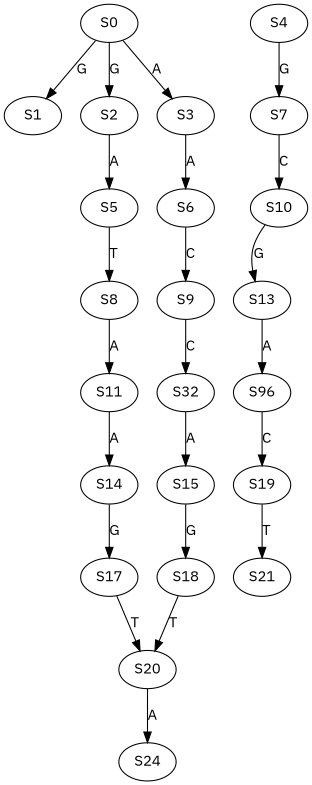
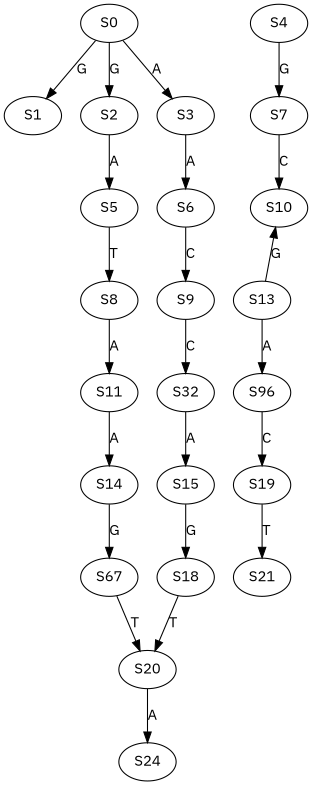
edge "S10" -> "S13": reversed
node "S17": label "S17" -> "S67"
